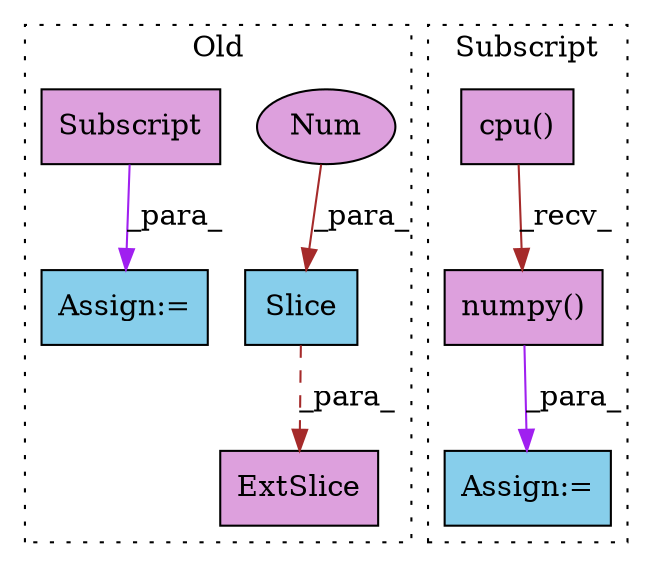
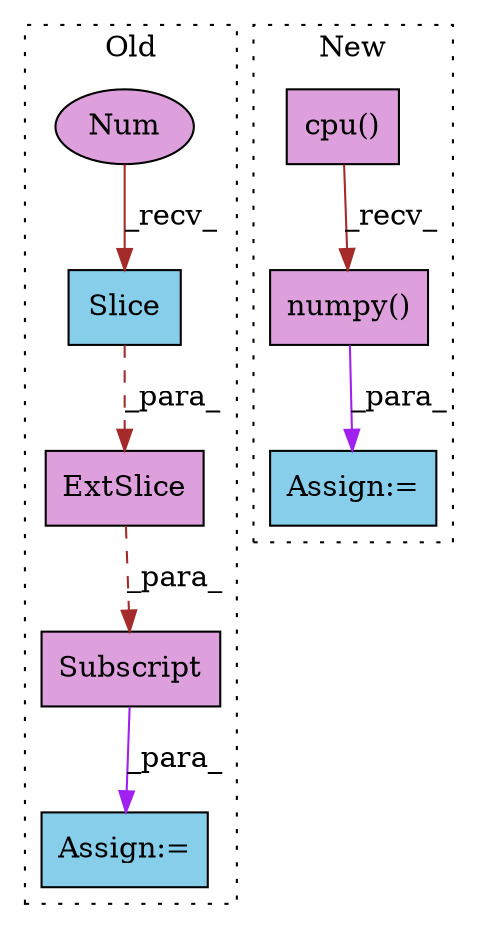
cluster "Subscript": label "Subscript" -> "New"
edge "Num" -> "Slice": label "_para_" -> "_recv_"
edge "ExtSlice" -> "Subscript": added, label "_para_"
